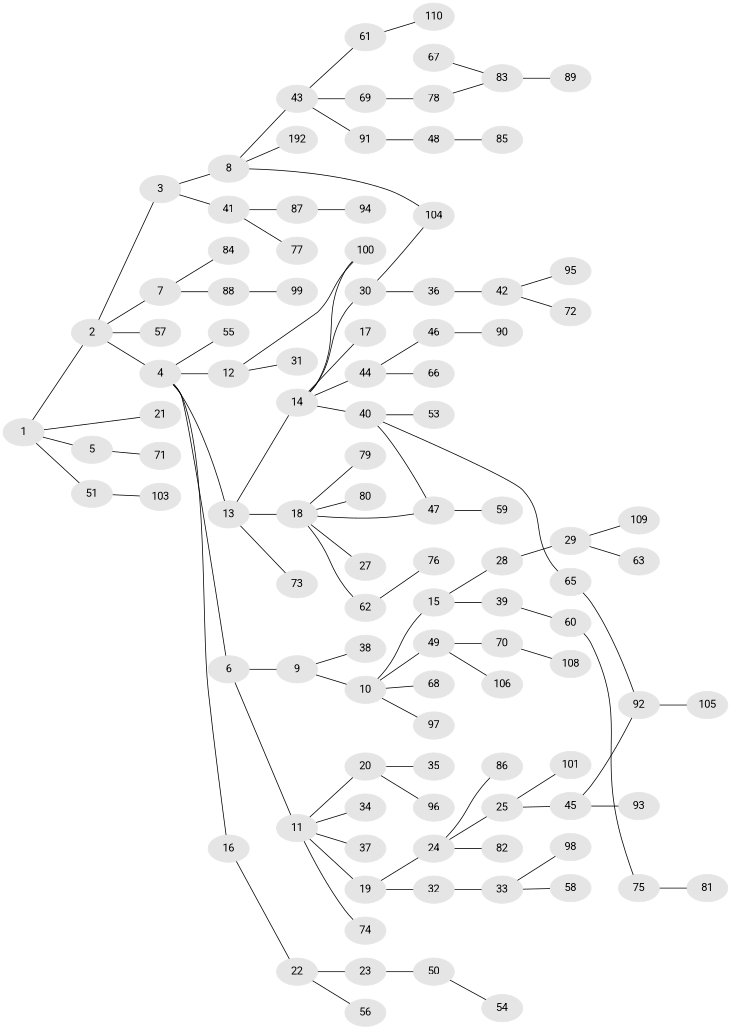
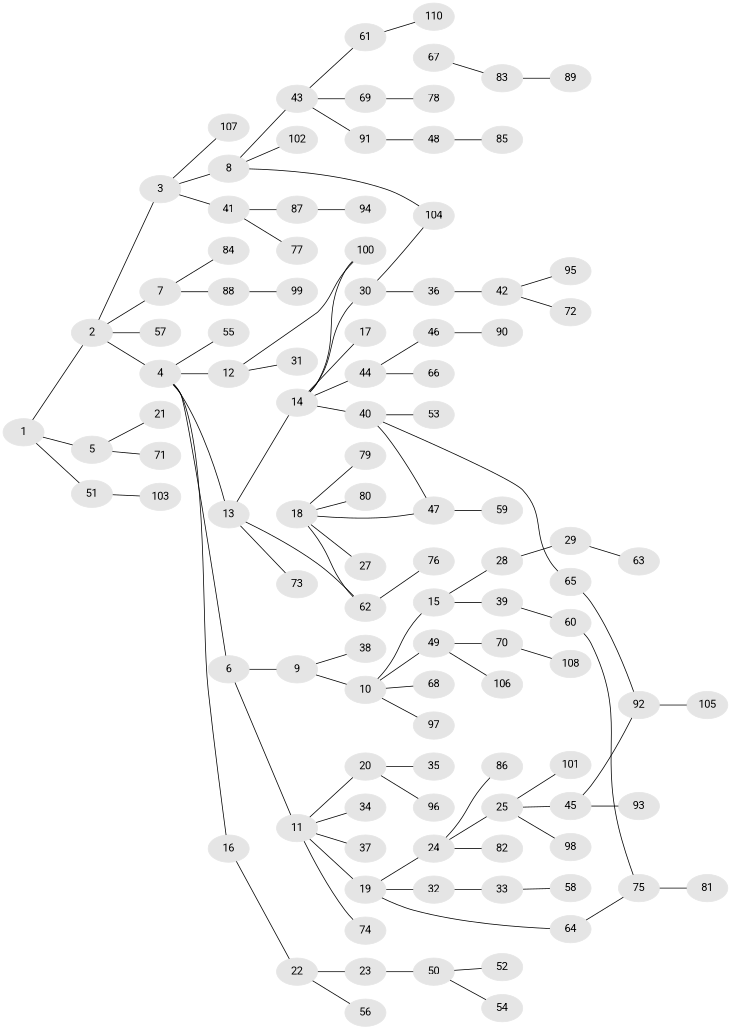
edge "83" -- "78": removed
node "107": added
node "192": label "192" -> "102"
edge "21" -- "1": now "21" -- "5"
edge "13" -- "18": now "13" -- "62"
node "109": removed
edge "98" -- "33": now "98" -- "25"
node "64": added
node "52": added
